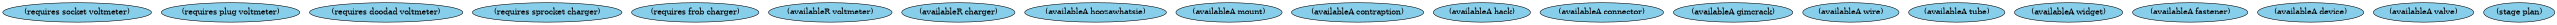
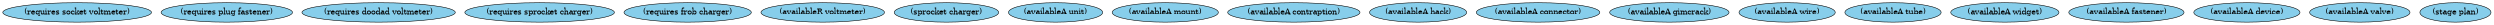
node "(requires plug voltmeter)": label "(requires plug voltmeter)" -> "(requires plug fastener)"
node "(availableR charger)": label "(availableR charger)" -> "(sprocket charger)"
node "(availableA unit)": added
node "(availableA hoozawhatsie)": removed
